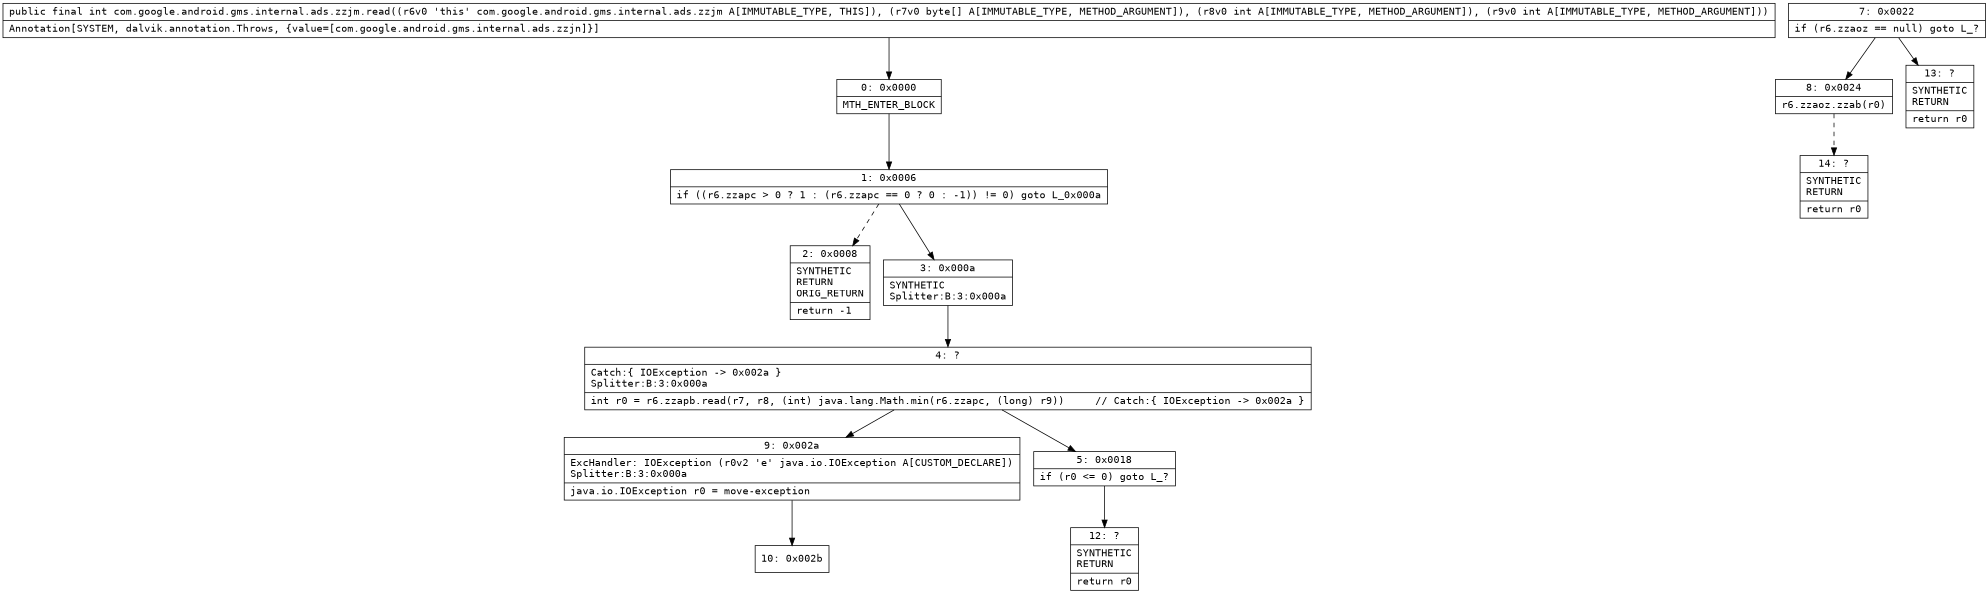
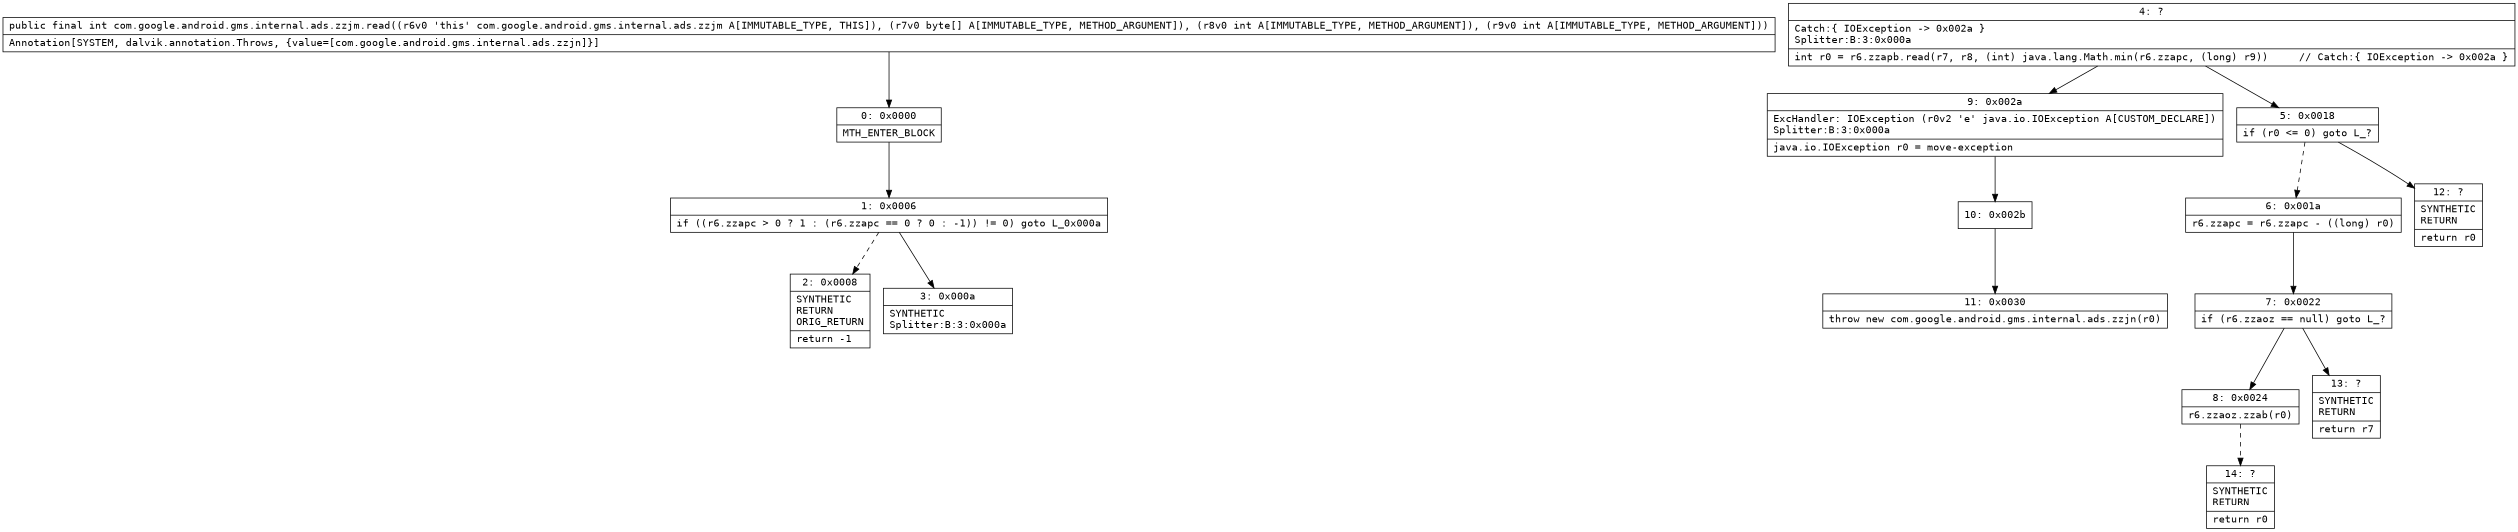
node "13: ?": text "return r0" -> "return r7"
node "6: 0x001a": added
node "11: 0x0030": added
edge "3: 0x000a" -> "4: ?": removed
